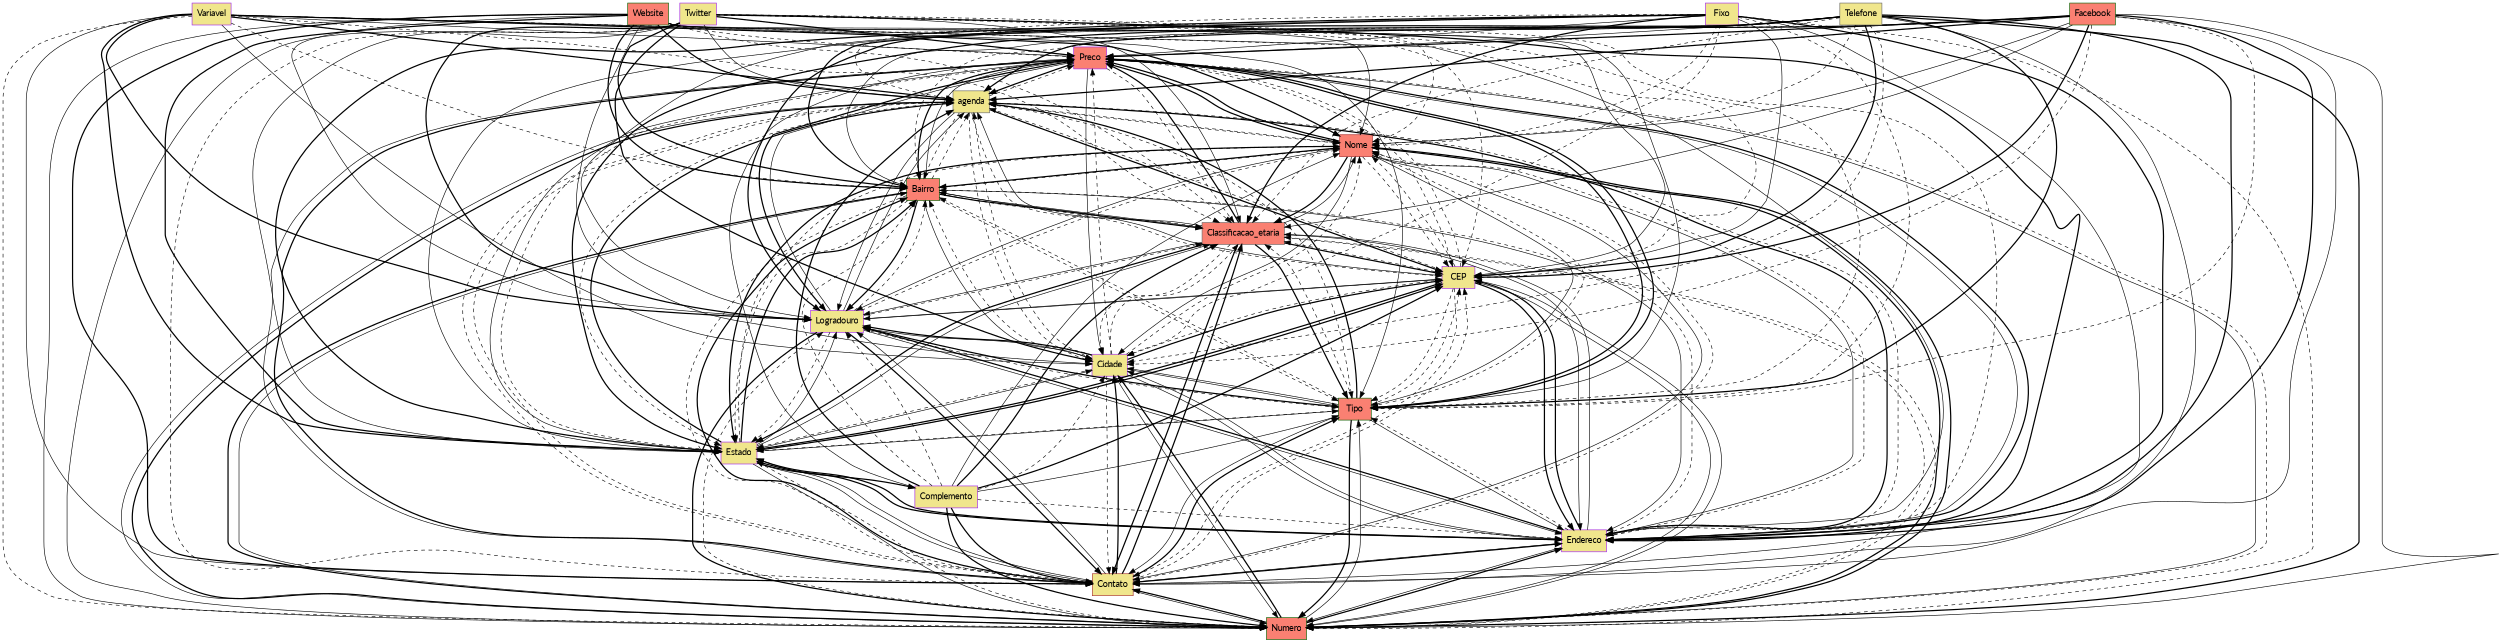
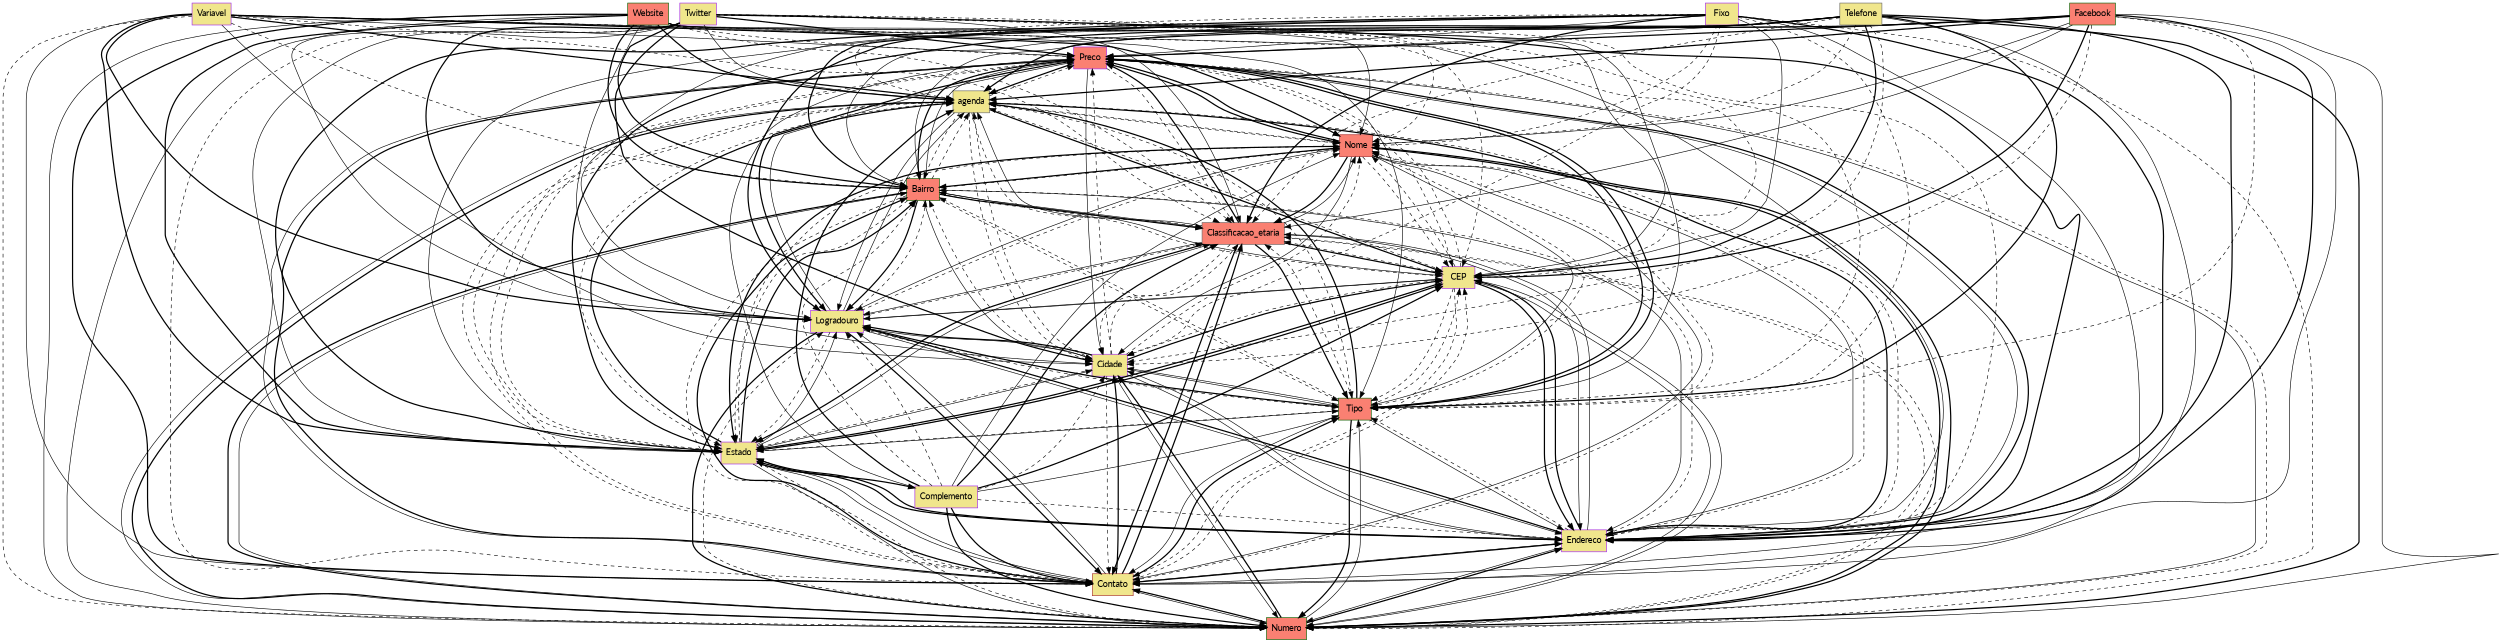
edge "Facebook" -> "Bairro": style dashed -> solid
edge "Preco" -> "Estado": style solid -> dashed
